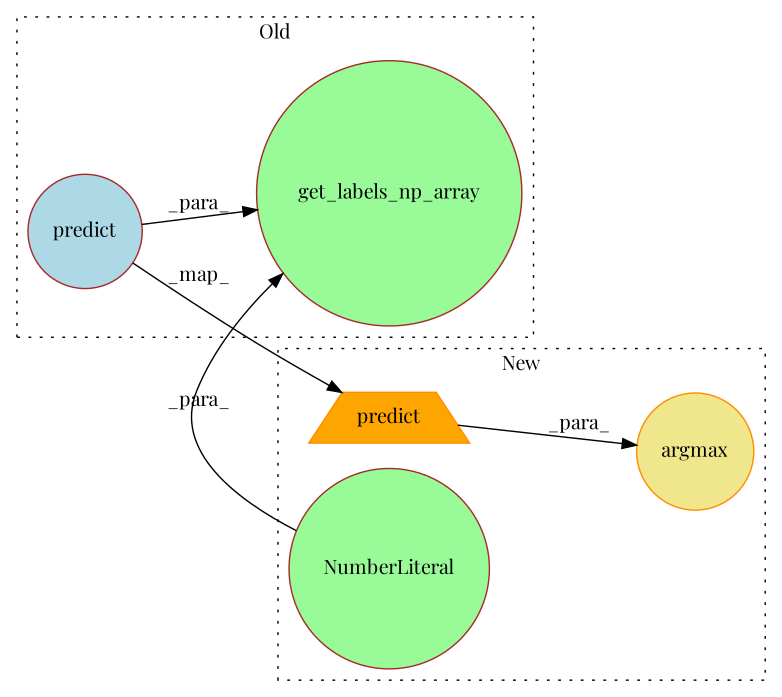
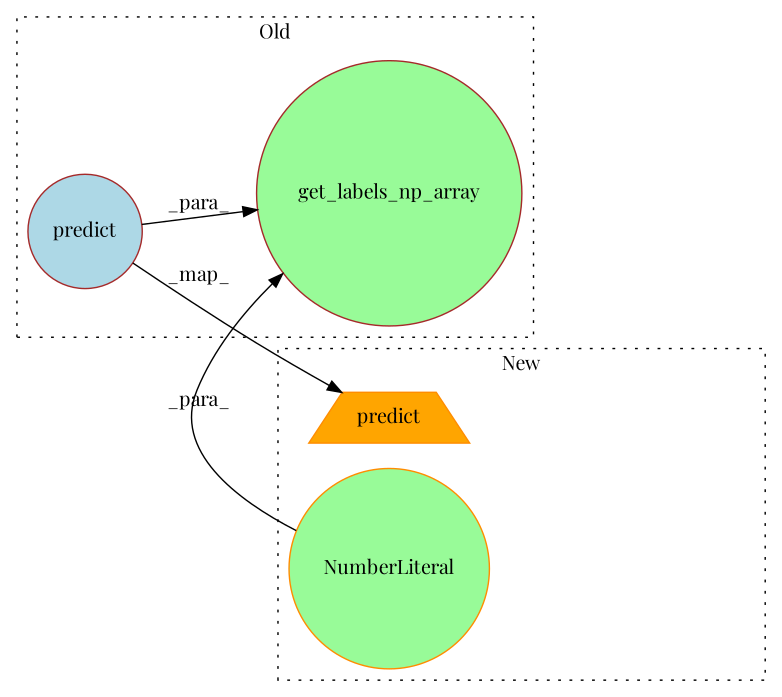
node "argmax": removed
node "NumberLiteral": color brown -> darkorange
